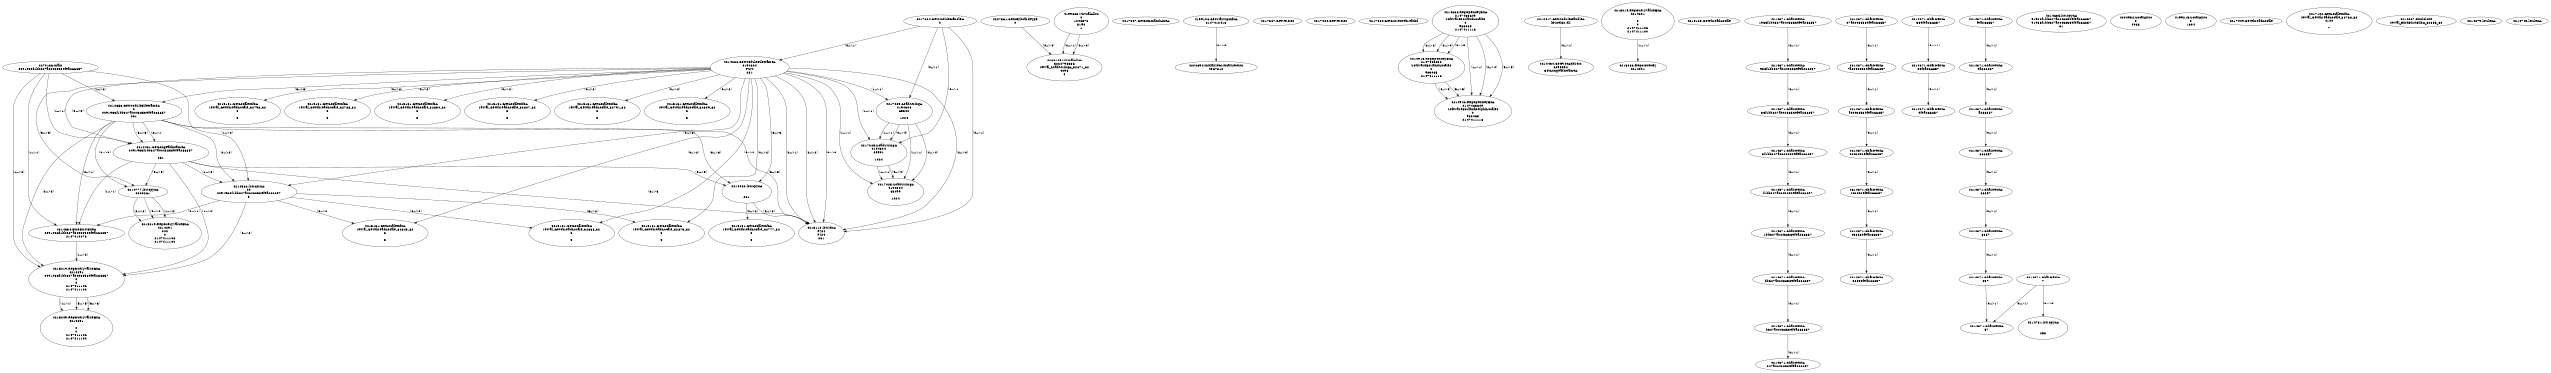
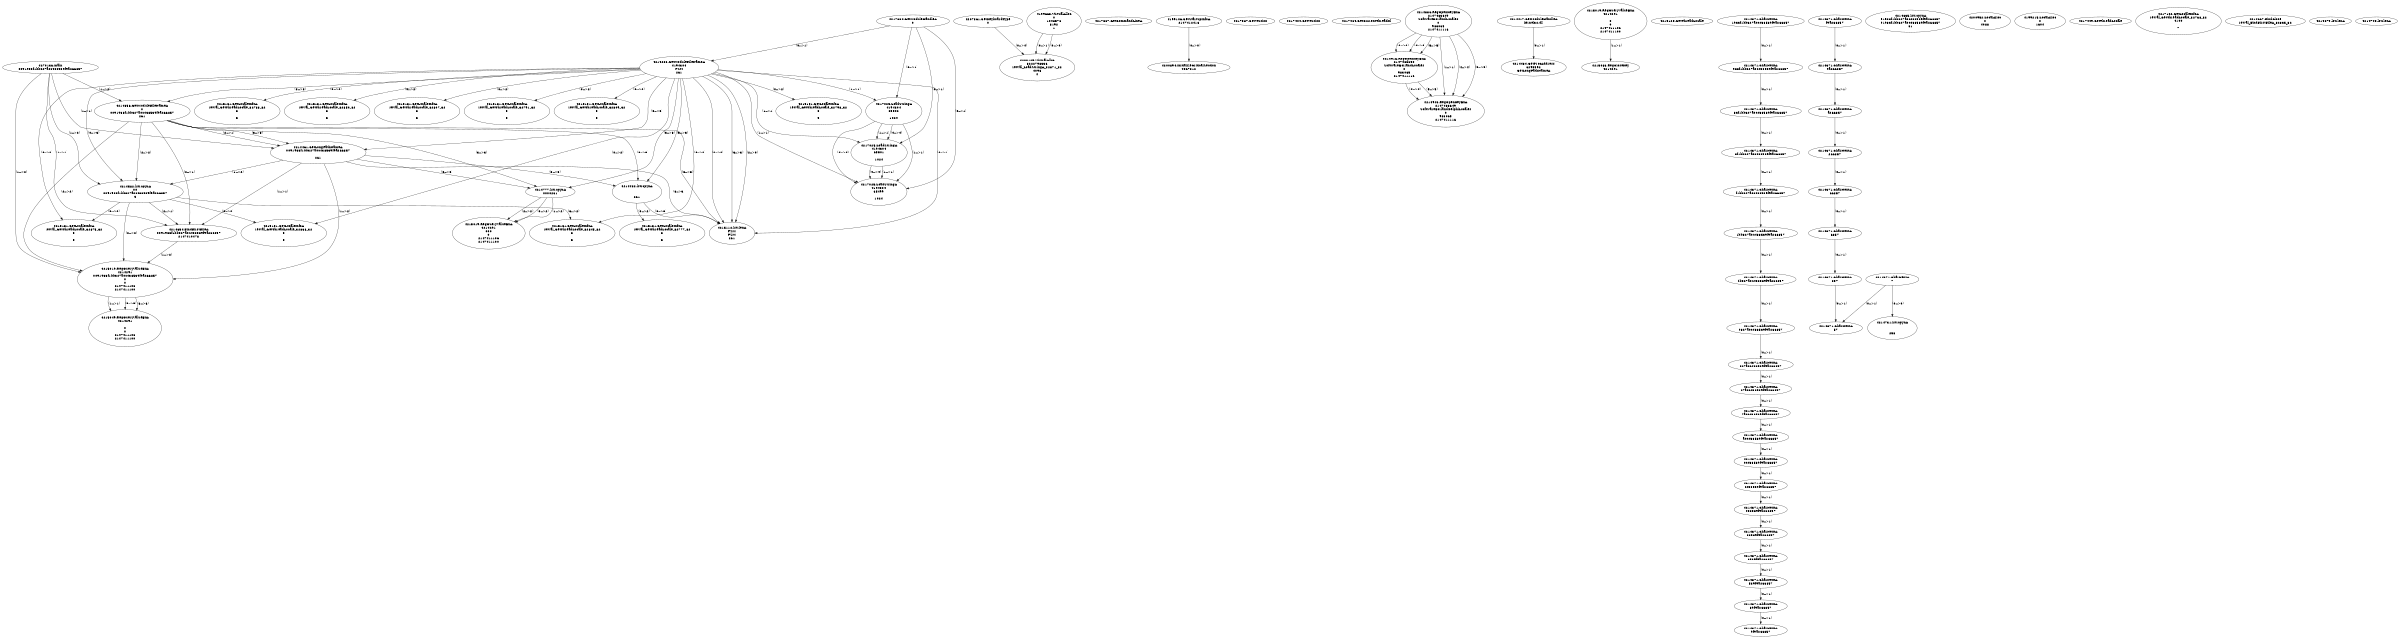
edge "4217684.GetModuleHandleA 0" -> "4215112.lstrlenA PZM PZM 261": now "4217684.GetModuleHandleA 0" -> "4217025.LoadStringA 4194304 65499 1024"
edge "4214371.CharNextA 327a0c438539f9a266857" -> "4214371.CharNextA 27a0c438539f9a266857": added, label "(0-->1)"
node "4214371.CharNextA 8539f9a266857": added
